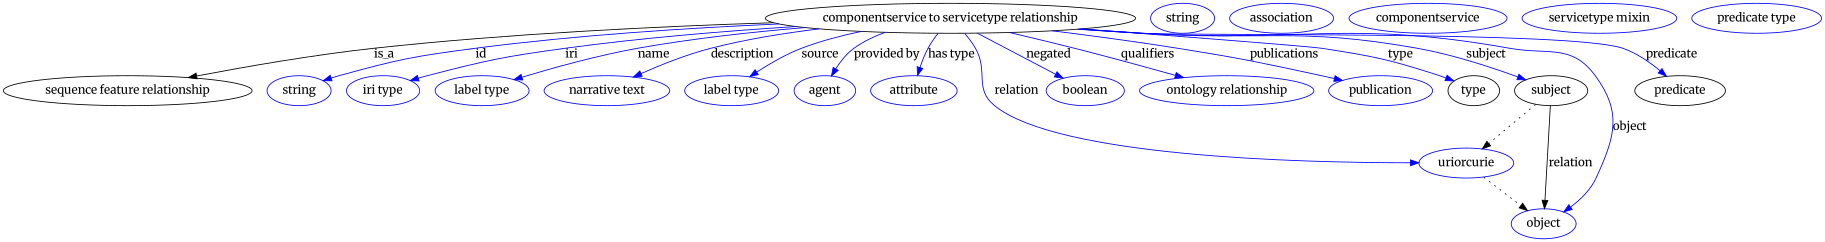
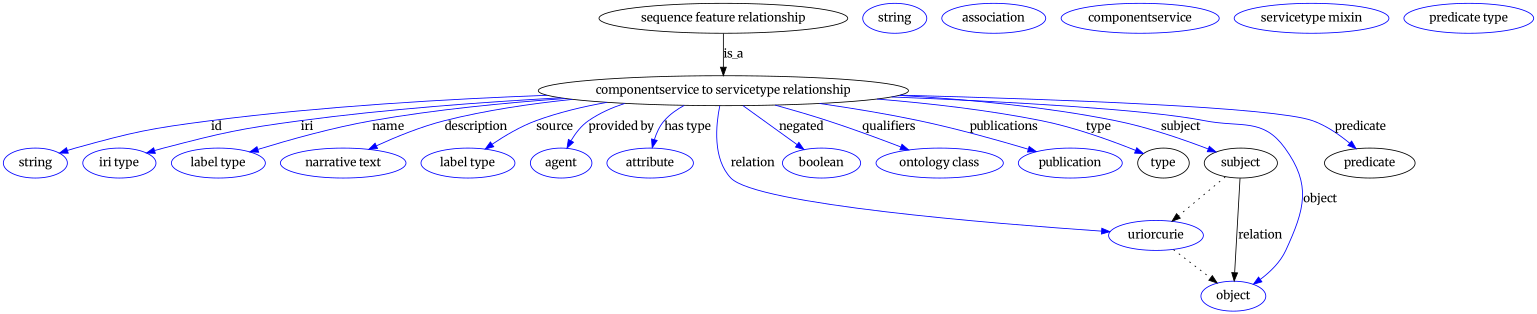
edge "componentservice to servicetype relationship" -> "sequence feature relationship": reversed
node "ontology relationship": label "ontology relationship" -> "ontology class"
